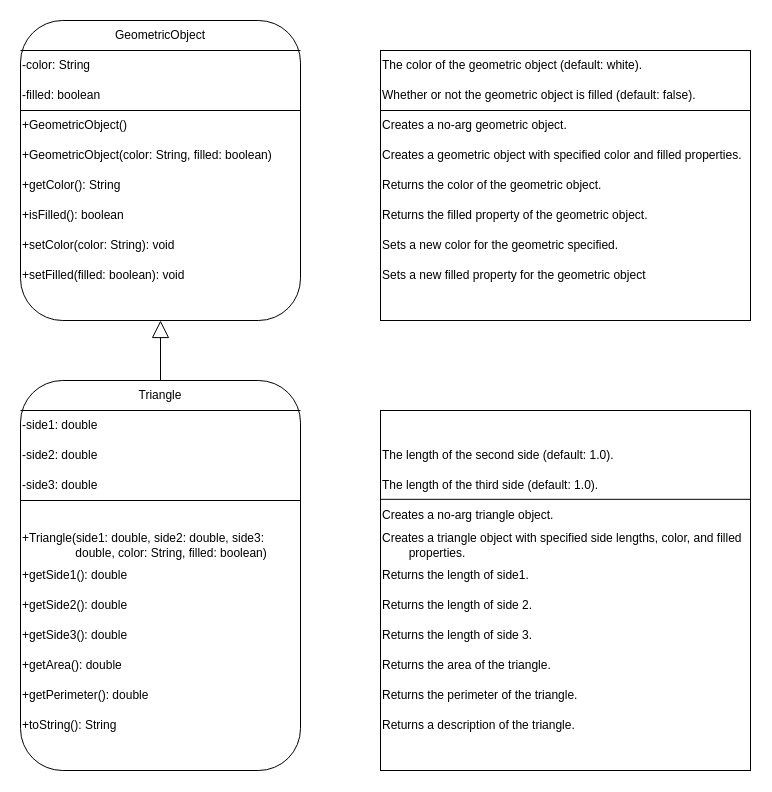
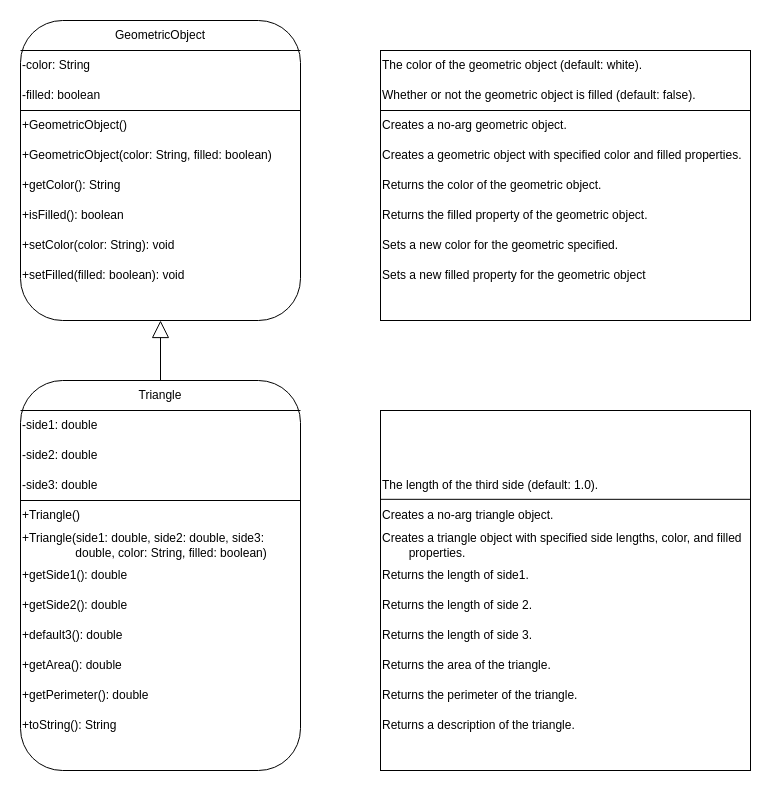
node "The length of the second side (default: 1.0).": removed
node "+Triangle()": added
node "+getSide3(): double": label "+getSide3(): double" -> "+default3(): double"
